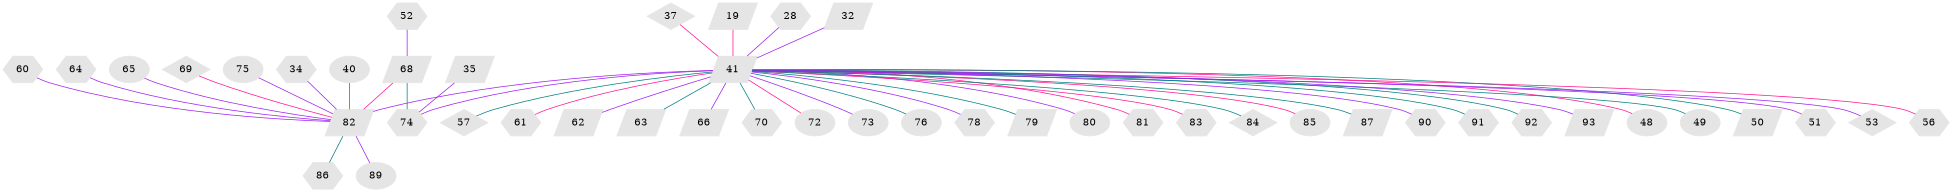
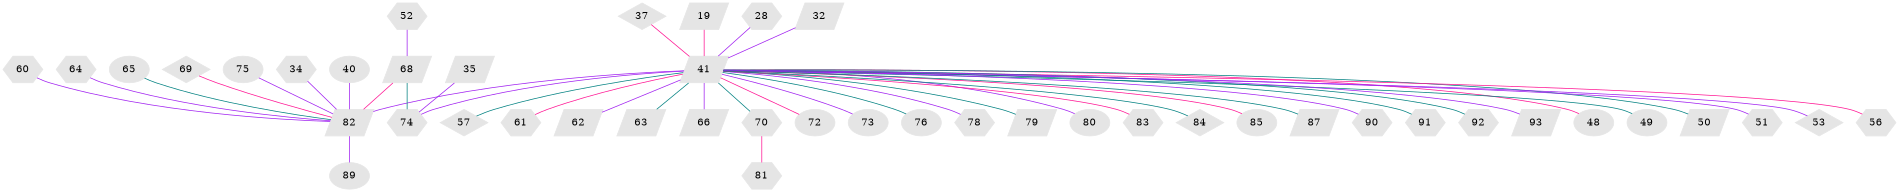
edge "41" -- "81": now "70" -- "81"
edge "65" -- "82": color purple -> teal
node "86": removed
